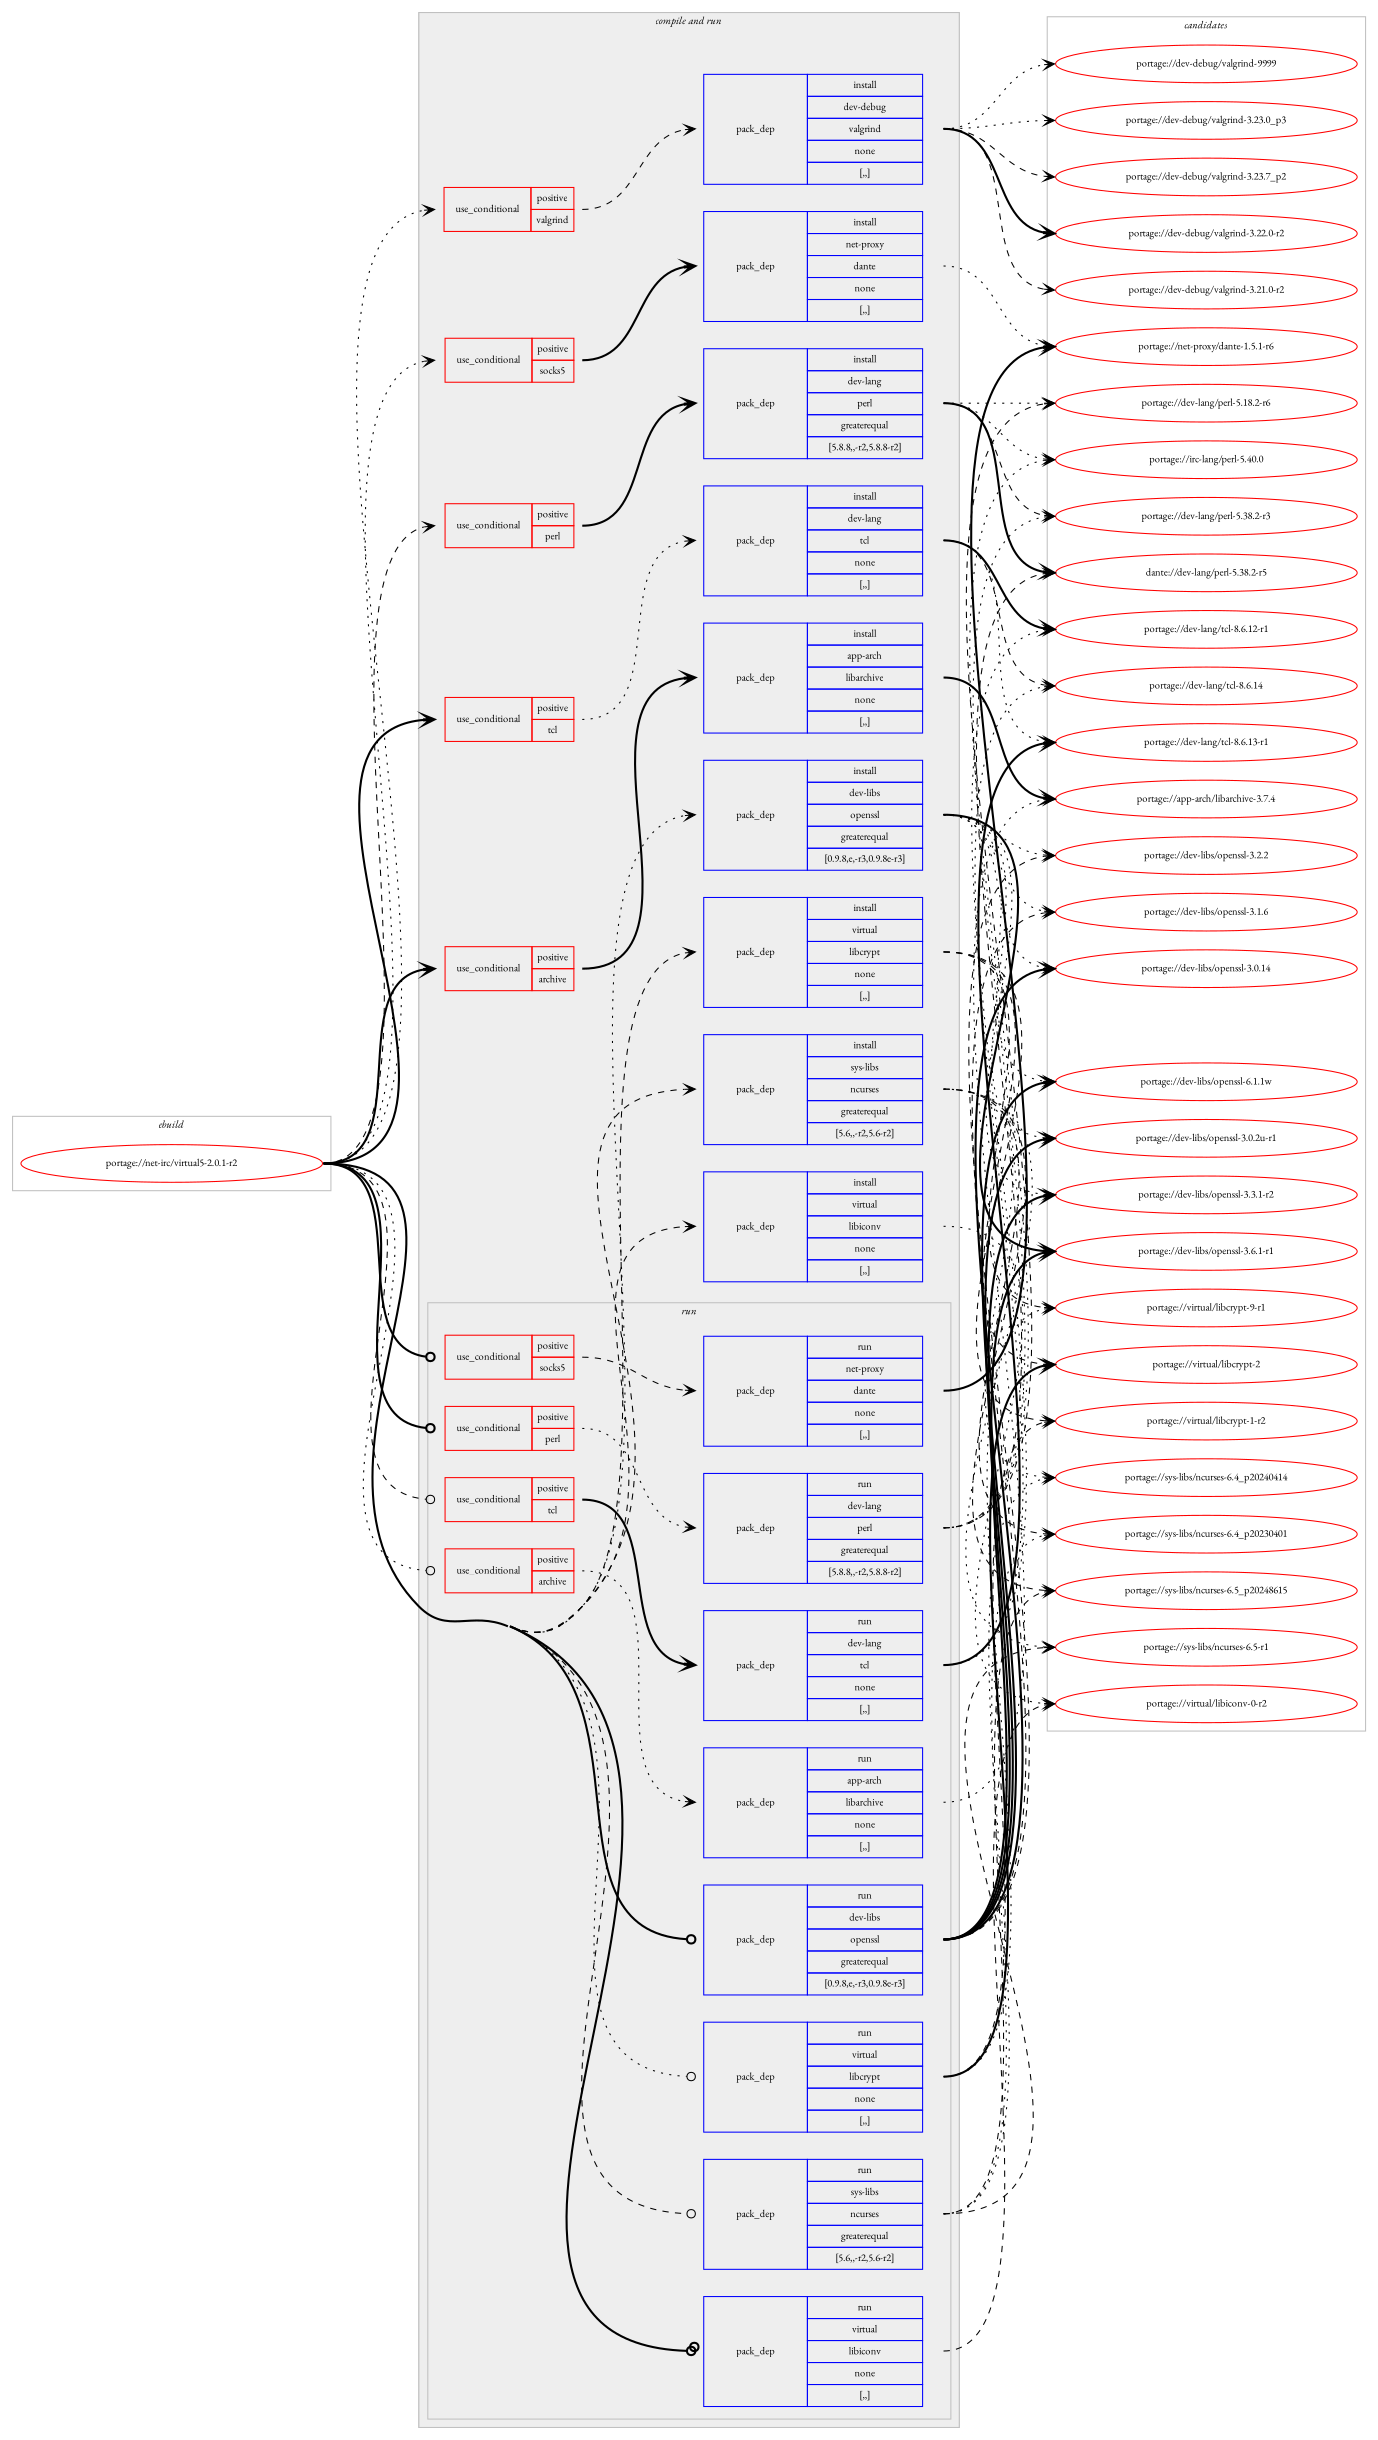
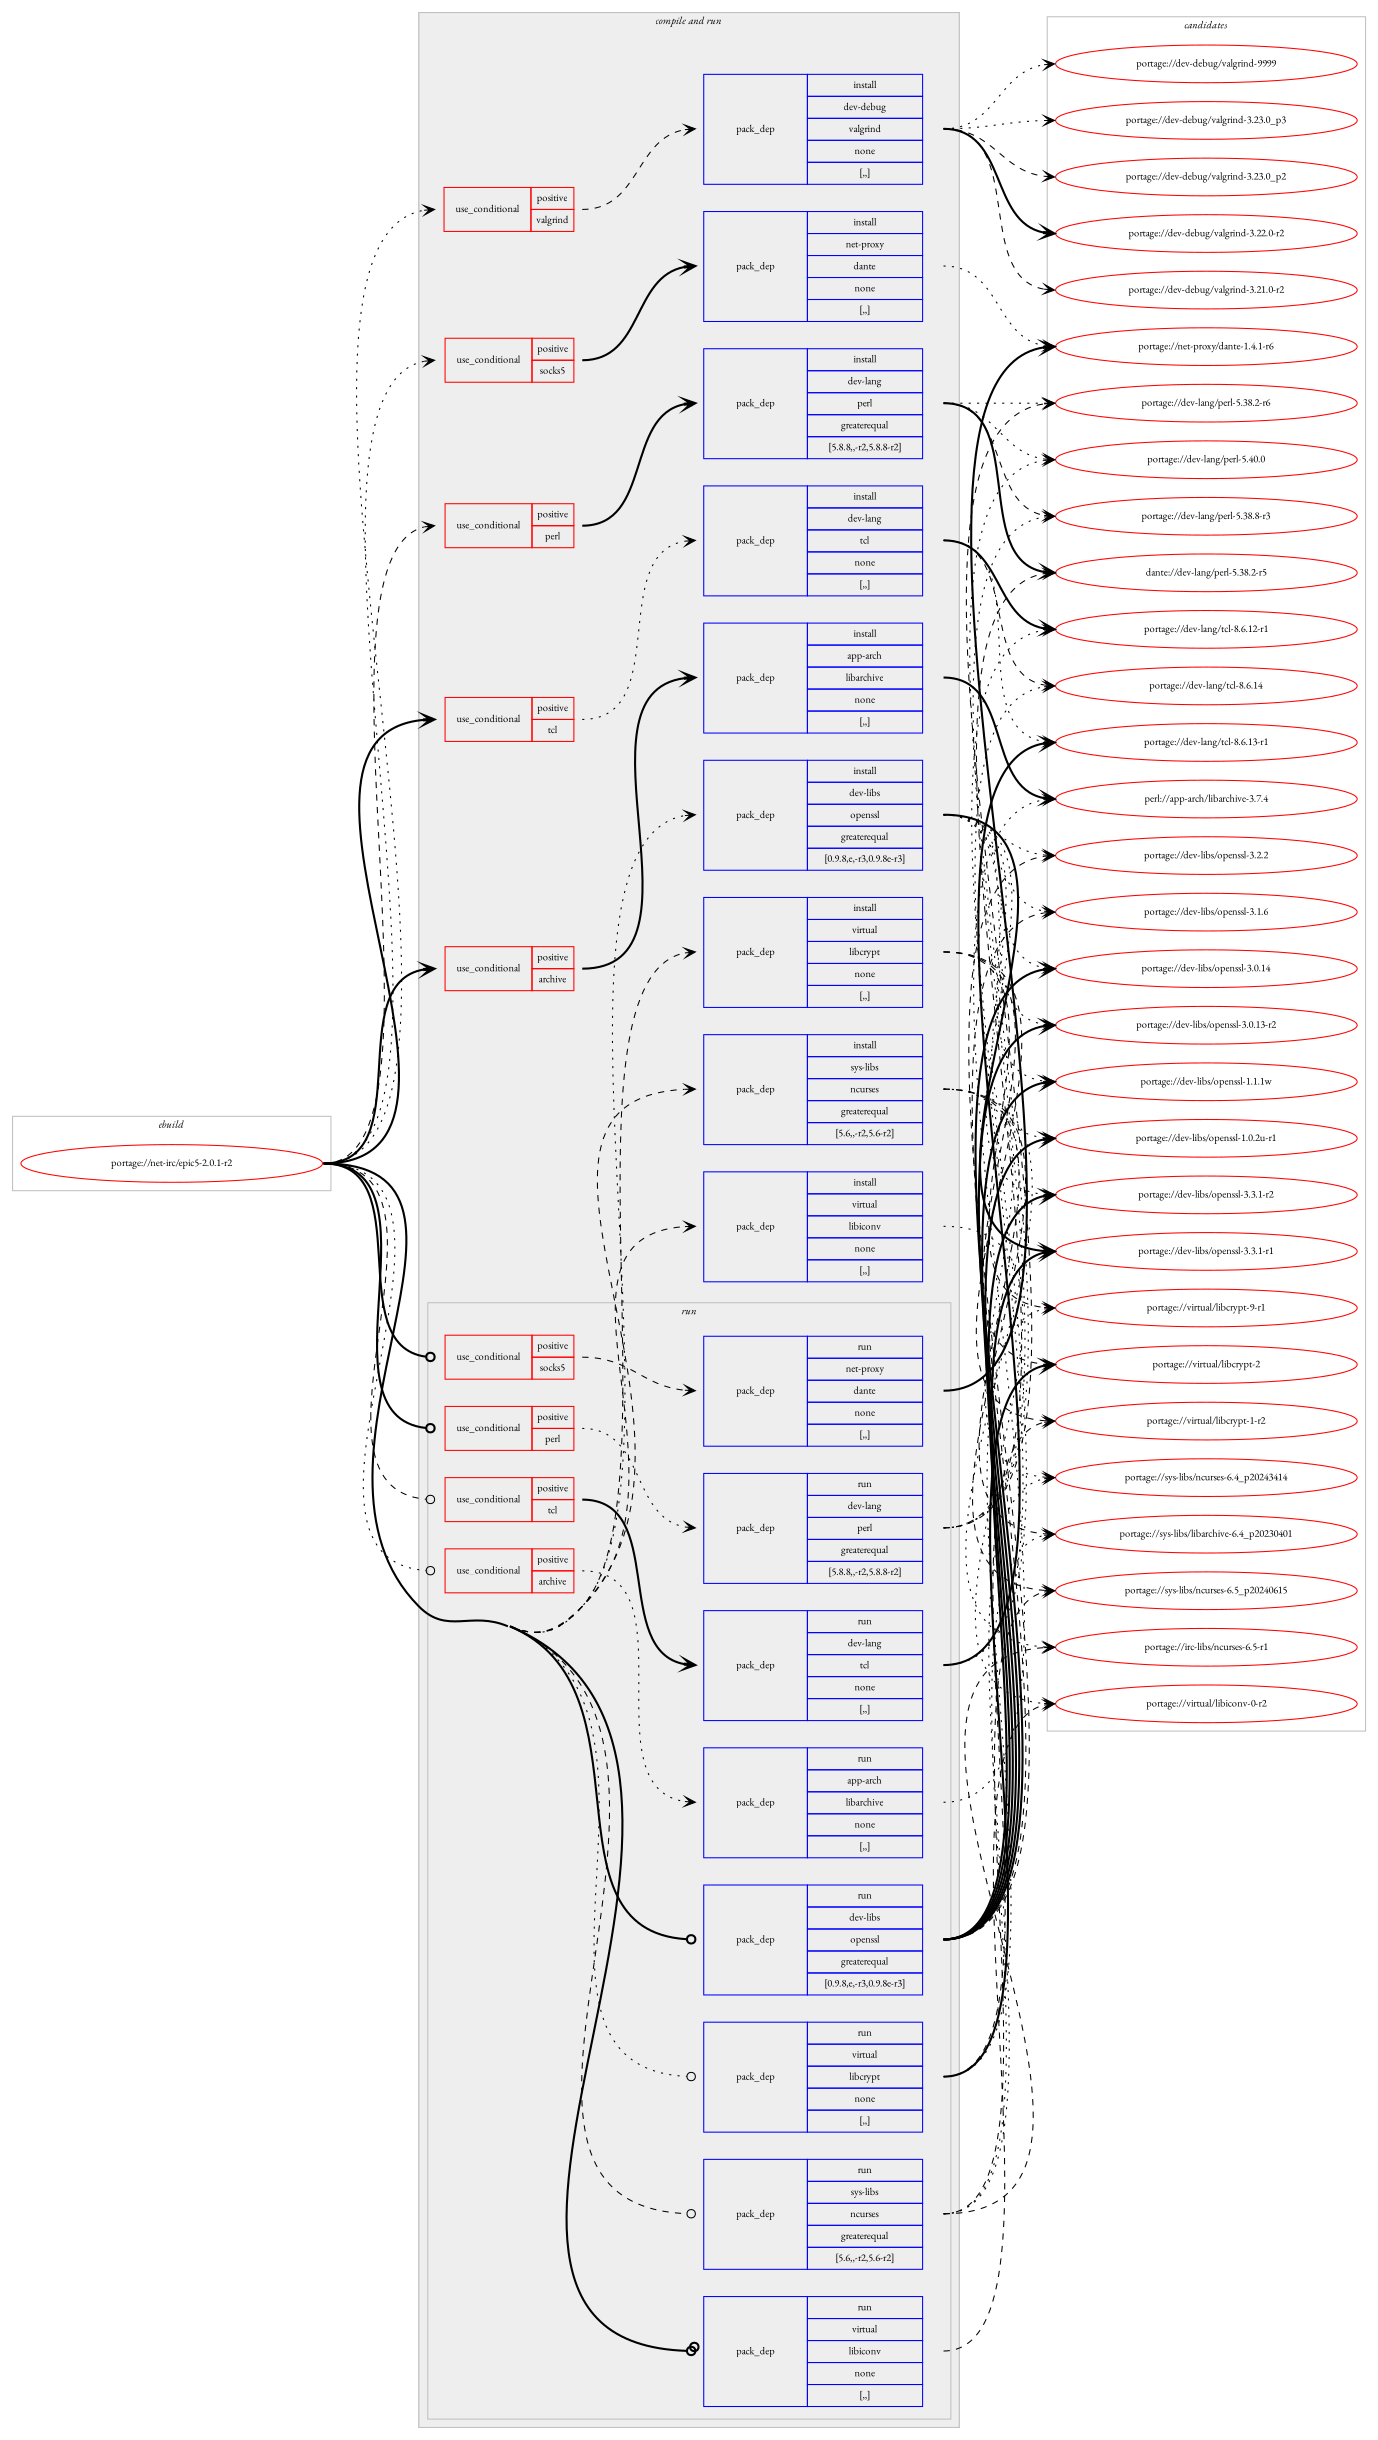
node "portage://dev-debug/valgrind-3.23.7_p2": label "portage://dev-debug/valgrind-3.23.7_p2" -> "portage://dev-debug/valgrind-3.23.0_p2"
node "portage://net-proxy/dante-1.5.1-r6": label "portage://net-proxy/dante-1.5.1-r6" -> "portage://net-proxy/dante-1.4.1-r6"
node "portage://dev-lang/perl-5.18.2-r6": label "portage://dev-lang/perl-5.18.2-r6" -> "portage://dev-lang/perl-5.38.2-r6"
node "portage://irc-lang/perl-5.40.0": label "portage://irc-lang/perl-5.40.0" -> "portage://dev-lang/perl-5.40.0"
node "portage://dev-lang/perl-5.38.2-r3": label "portage://dev-lang/perl-5.38.2-r3" -> "portage://dev-lang/perl-5.38.8-r3"
node "portage://app-arch/libarchive-3.7.4": label "portage://app-arch/libarchive-3.7.4" -> "perl://app-arch/libarchive-3.7.4"
node "portage://dev-libs/openssl-3.0.13-r2": added
node "portage://dev-libs/openssl-6.1.1w": label "portage://dev-libs/openssl-6.1.1w" -> "portage://dev-libs/openssl-1.1.1w"
node "portage://dev-libs/openssl-3.0.2u-r1": label "portage://dev-libs/openssl-3.0.2u-r1" -> "portage://dev-libs/openssl-1.0.2u-r1"
node "portage://net-irc/virtual5-2.0.1-r2": label "portage://net-irc/virtual5-2.0.1-r2" -> "portage://net-irc/epic5-2.0.1-r2"
node "portage://dev-libs/openssl-3.6.1-r1": label "portage://dev-libs/openssl-3.6.1-r1" -> "portage://dev-libs/openssl-3.3.1-r1"
node "portage://sys-libs/ncurses-6.4_p20240414": label "portage://sys-libs/ncurses-6.4_p20240414" -> "portage://sys-libs/ncurses-6.4_p20243414"
node "portage://sys-libs/ncurses-6.4_p20230401": label "portage://sys-libs/ncurses-6.4_p20230401" -> "portage://sys-libs/libarchive-6.4_p20230401"
node "portage://sys-libs/ncurses-6.5_p20248615": label "portage://sys-libs/ncurses-6.5_p20248615" -> "portage://sys-libs/ncurses-6.5_p20240615"
node "portage://sys-libs/ncurses-6.5-r1": label "portage://sys-libs/ncurses-6.5-r1" -> "portage://irc-libs/ncurses-6.5-r1"
